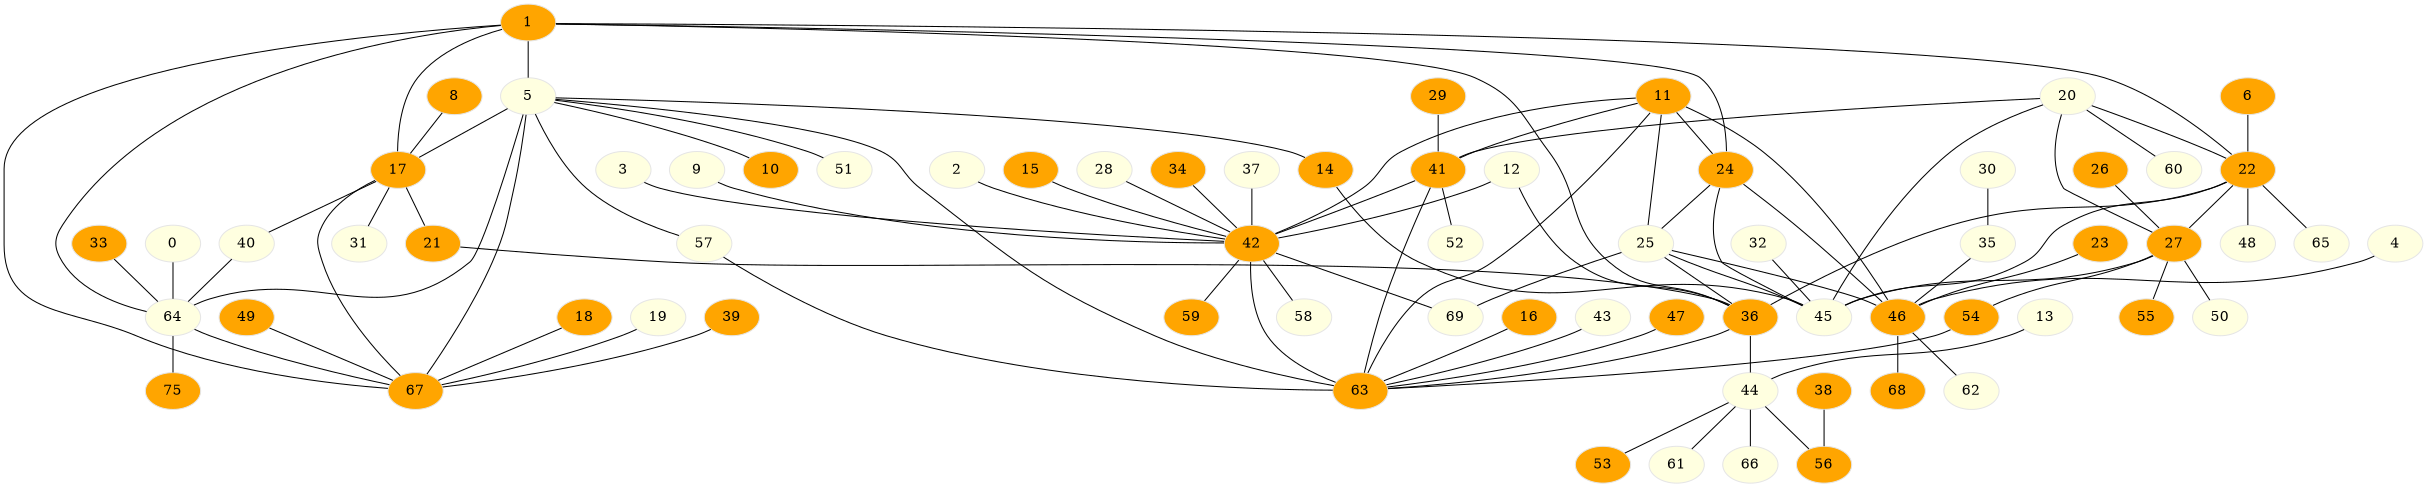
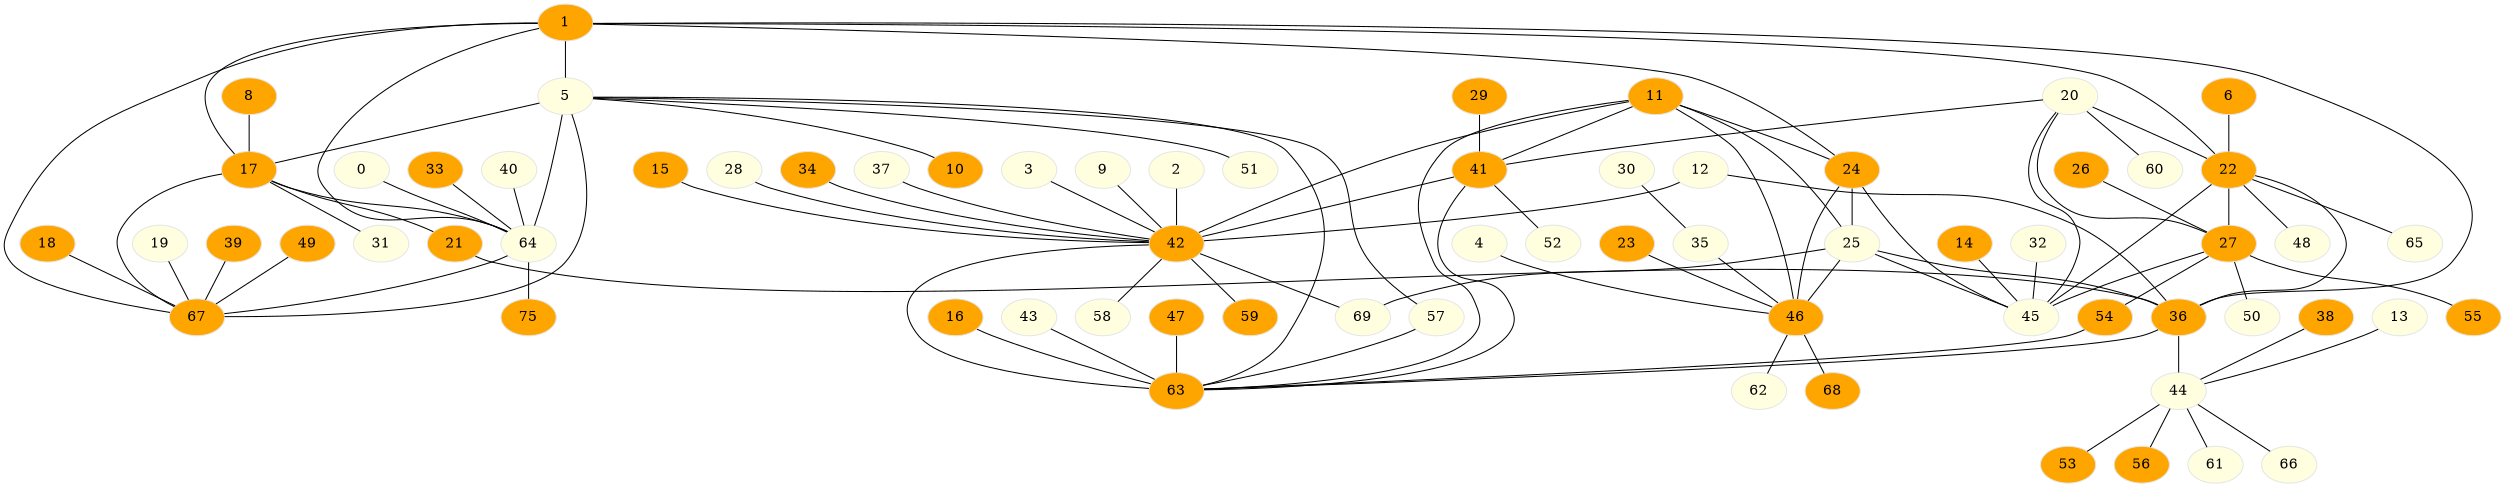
edge "5" -- "14": removed
edge "17" -- "40": now "17" -- "64"
edge "38" -- "56": now "38" -- "44"
